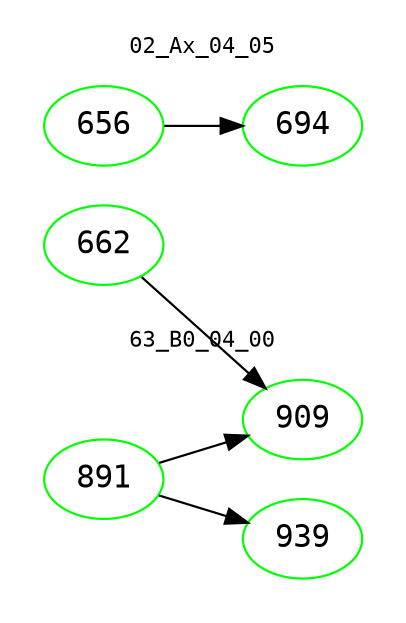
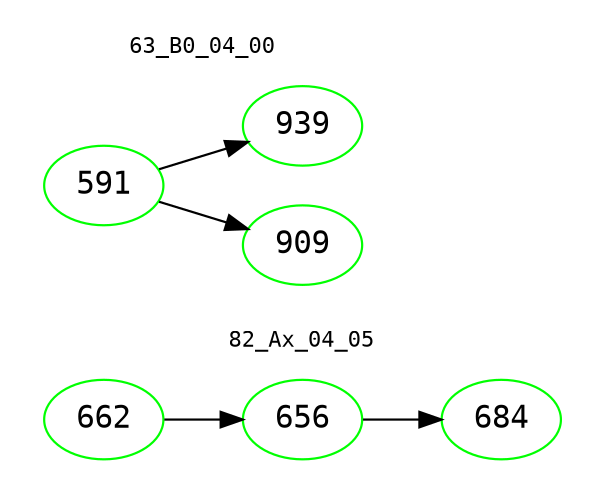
cluster "02_Ax_04_05": label "02_Ax_04_05" -> "82_Ax_04_05"
node "694": label "694" -> "684"
edge "662" -> "909": now "662" -> "656"
node "891": label "891" -> "591"
